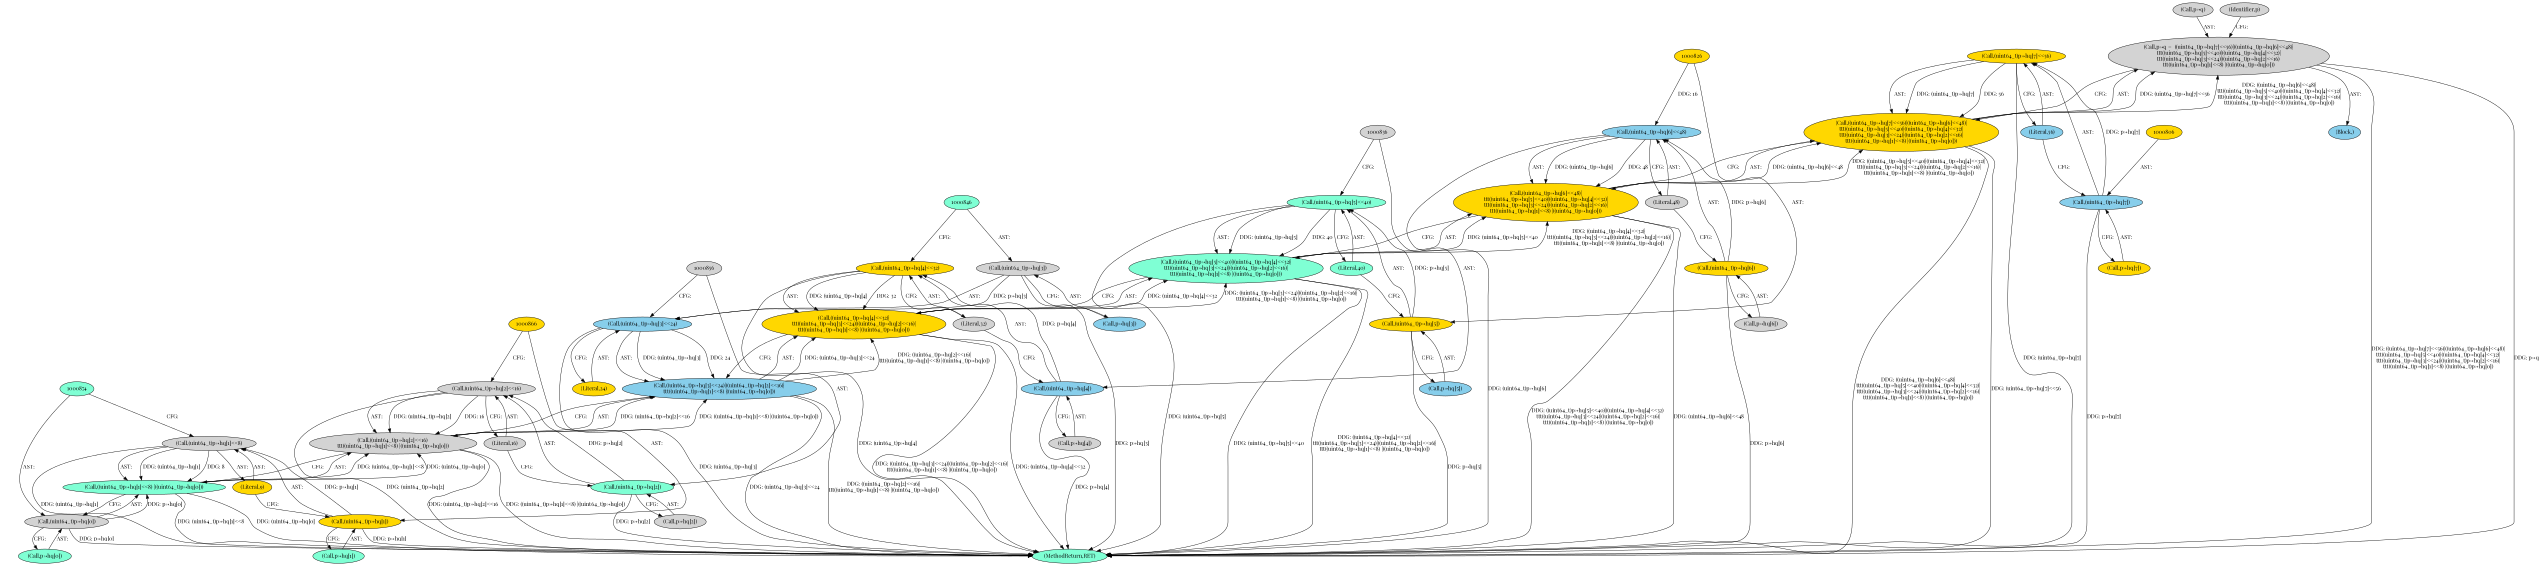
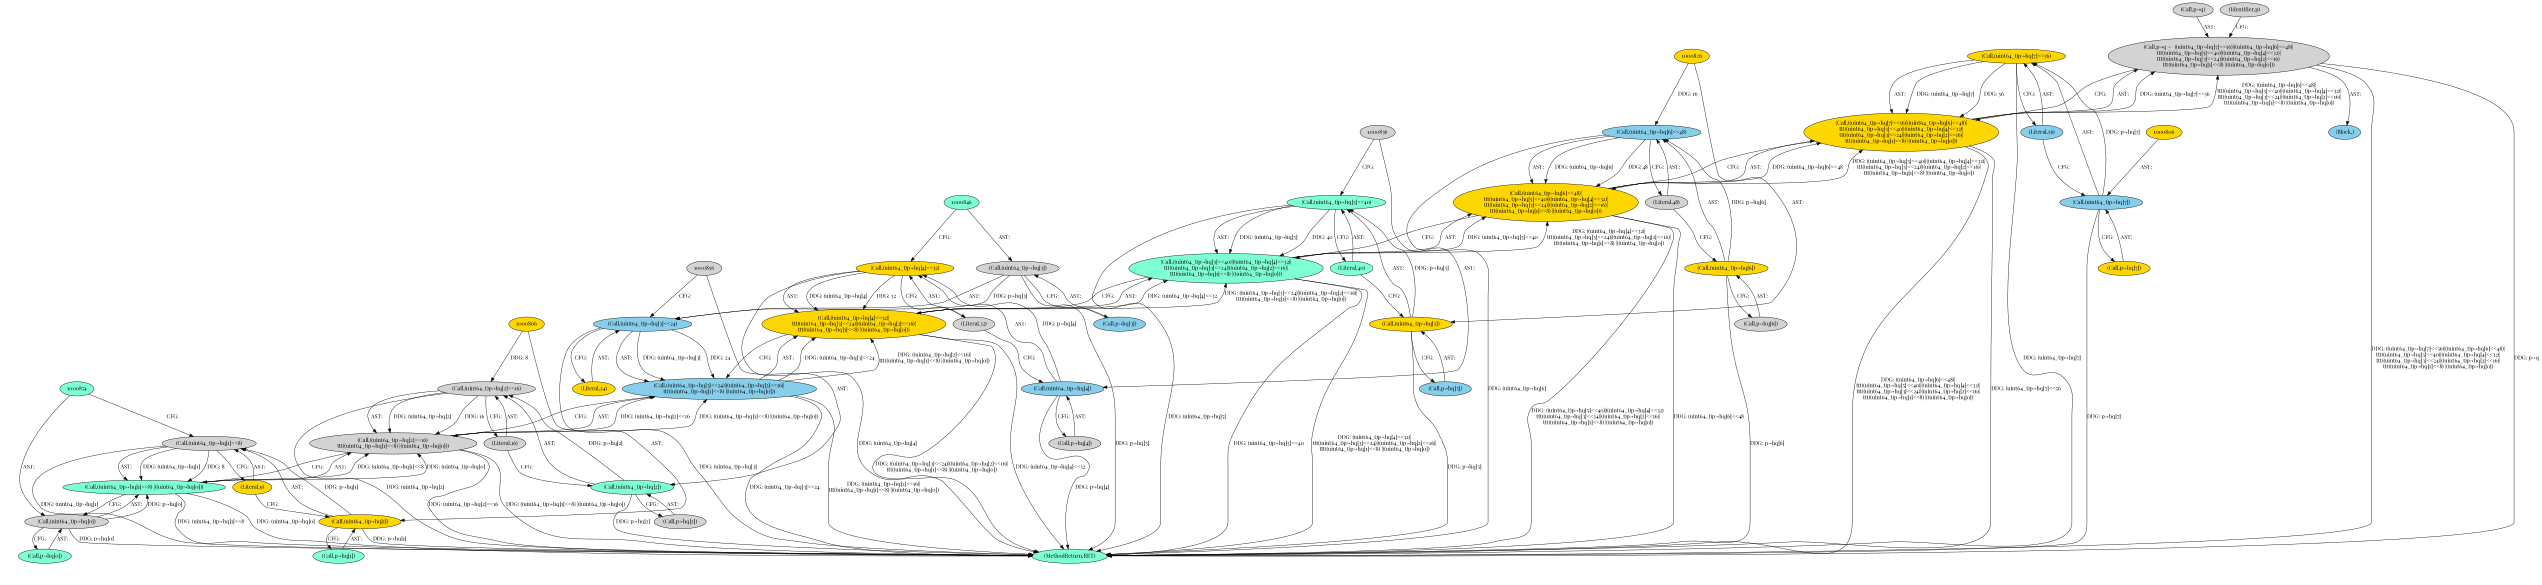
edge "1000866" -> "(Call,(uint64_t)p->hq[2]<<16)": label "CFG: " -> "DDG: 8"
edge "(Call,(uint64_t)p->hq[1]<<8)" -> "(Literal,9)": label "AST: " -> "CFG: "
